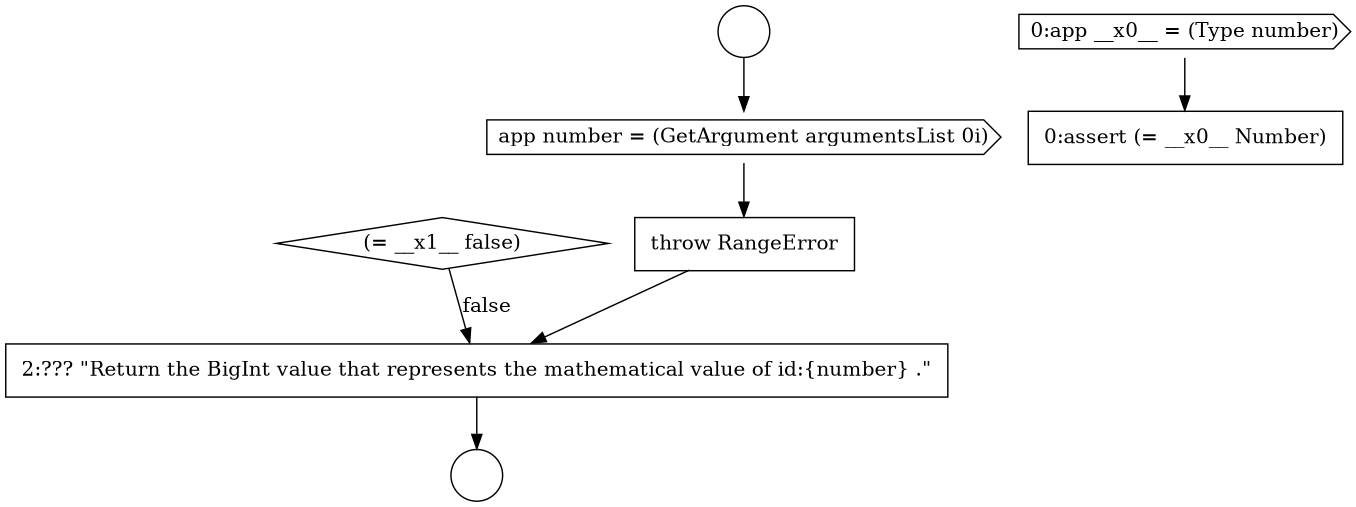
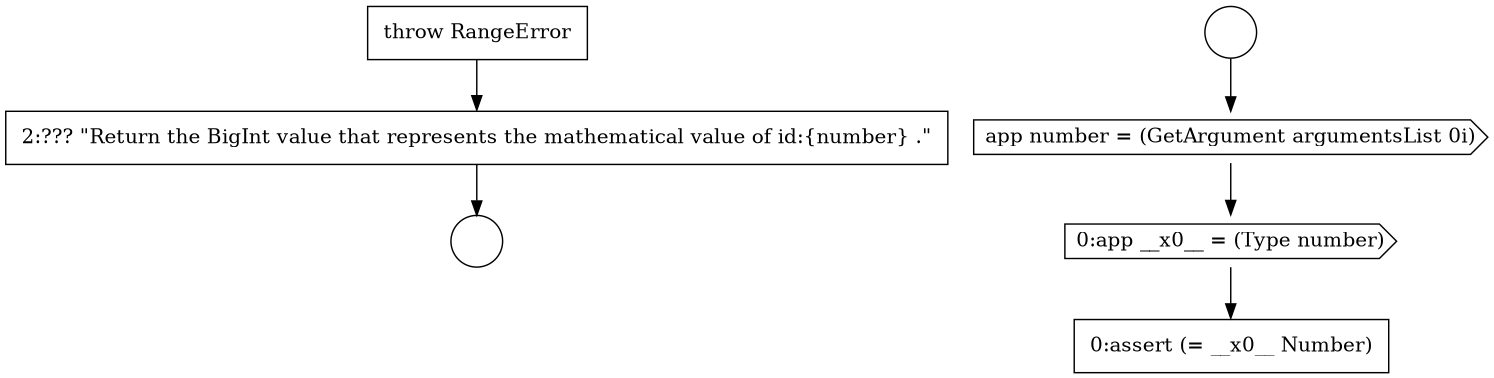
edge "app number = (GetArgument argumentsList 0i)" -> "throw RangeError": now "app number = (GetArgument argumentsList 0i)" -> "0:app __x0__ = (Type number)"
node "(= __x1__ false)": removed
